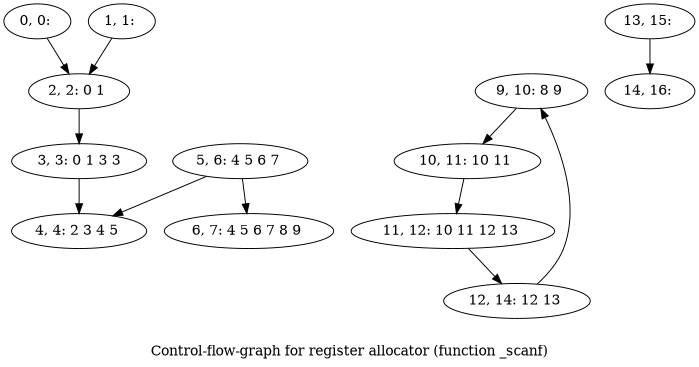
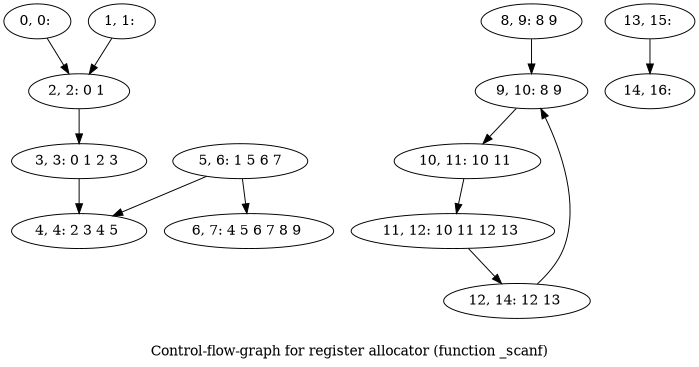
node "8, 9: 8 9": added
node "3, 3: 0 1 3 3": label "3, 3: 0 1 3 3" -> "3, 3: 0 1 2 3"
node "5, 6: 4 5 6 7": label "5, 6: 4 5 6 7" -> "5, 6: 1 5 6 7"
